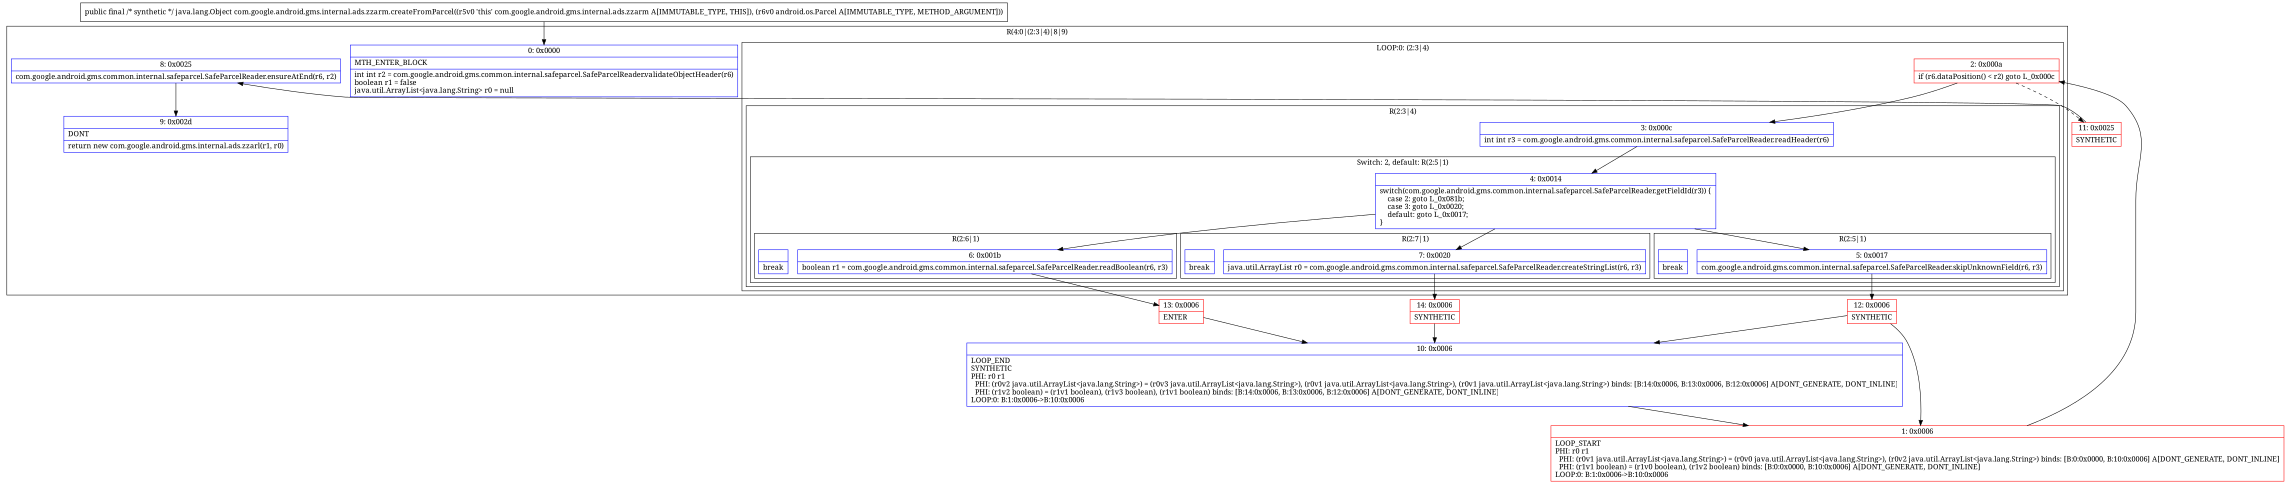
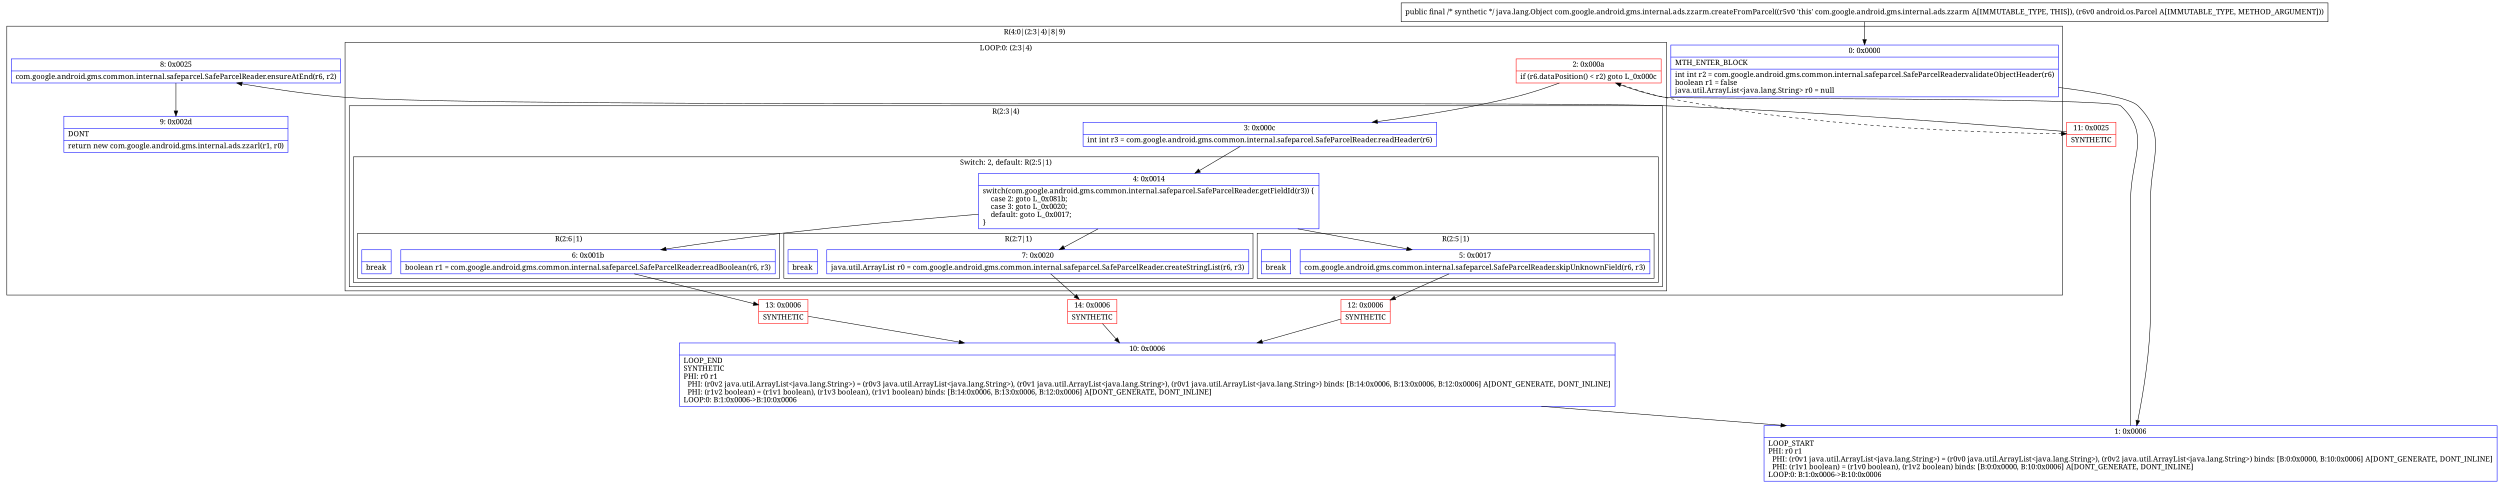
node "13: 0x0006": text "ENTER" -> "SYNTHETIC"
edge "12: 0x0006" -> "1: 0x0006": now "0: 0x0000" -> "1: 0x0006"
node "1: 0x0006": color red -> blue
